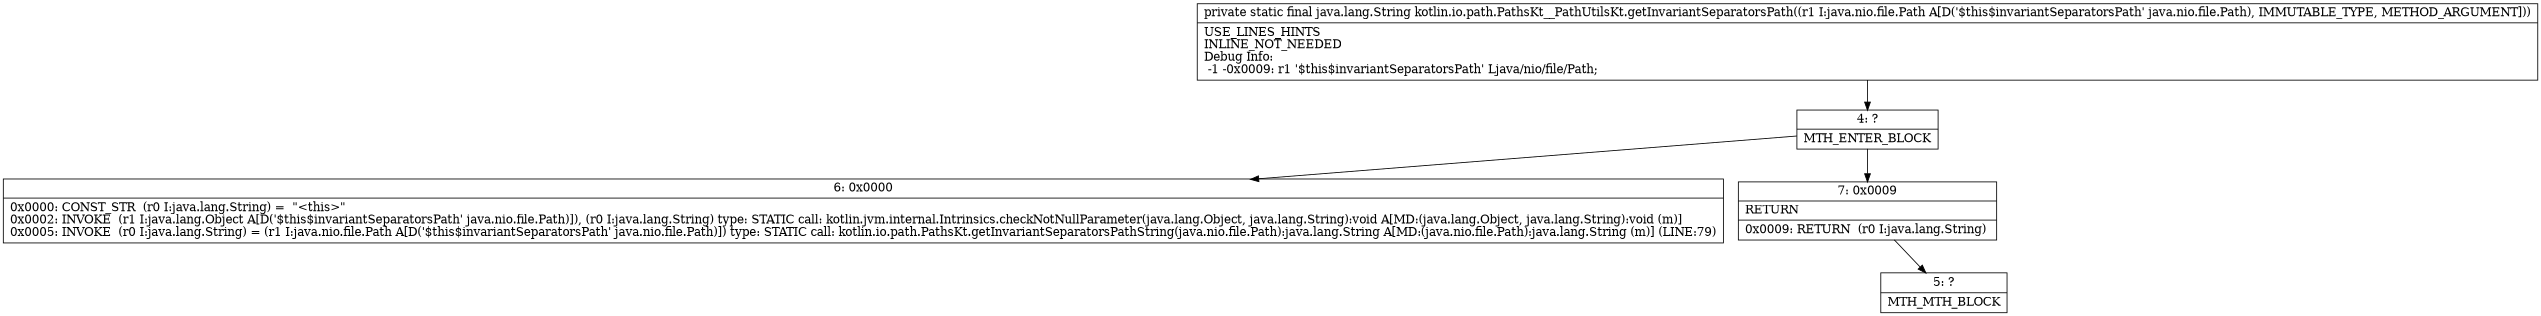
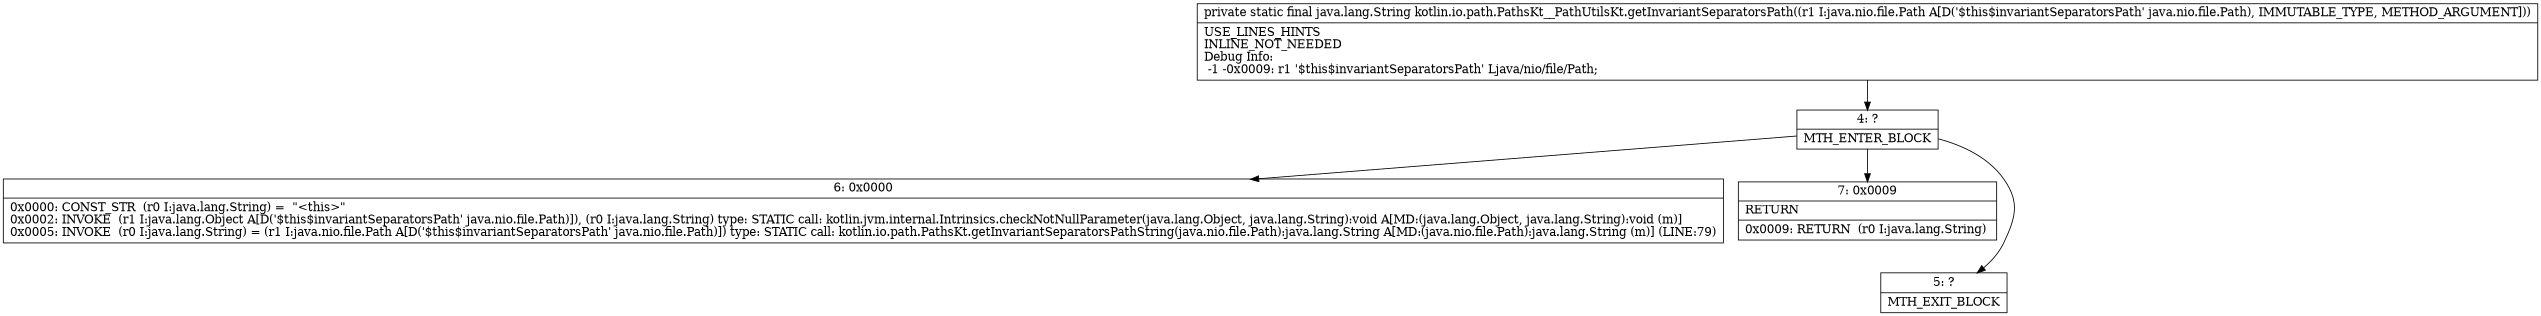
edge "7: 0x0009" -> "5: ?": now "4: ?" -> "5: ?"
node "5: ?": text "MTH_MTH_BLOCK" -> "MTH_EXIT_BLOCK"
